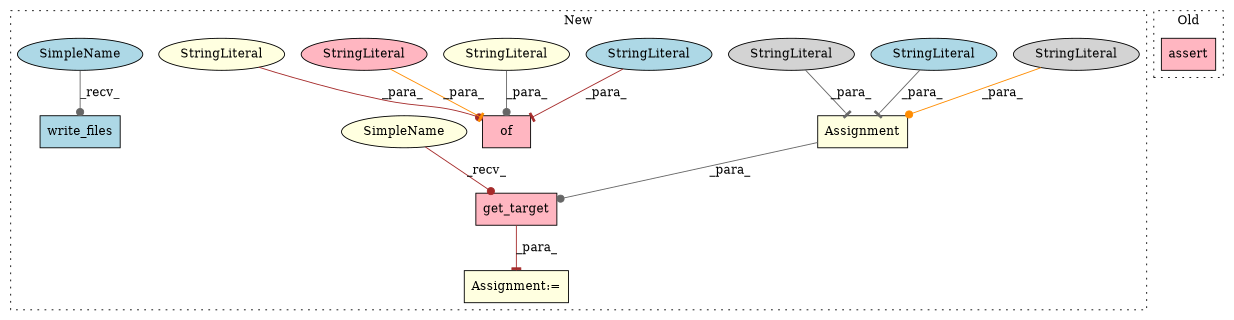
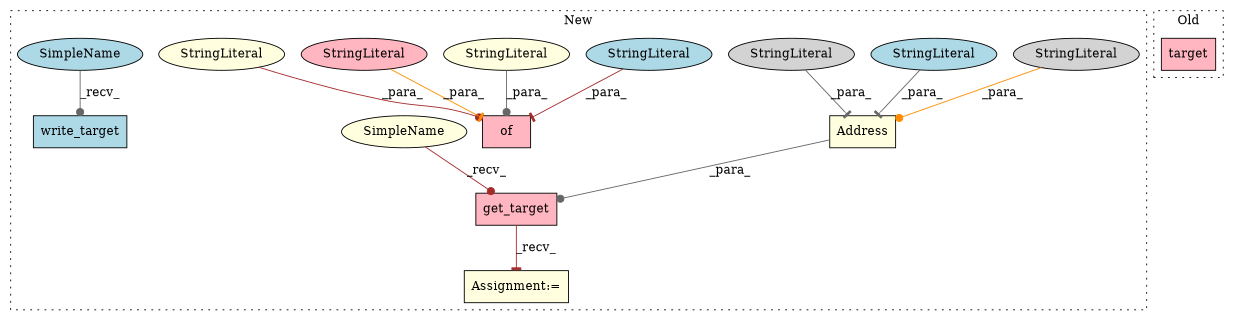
node "assert": label "assert" -> "target"
node "write_files": label "write_files" -> "write_target"
node "Assignment": label "Assignment" -> "Address"
edge "get_target" -> "Assignment:=": label "_para_" -> "_recv_"
